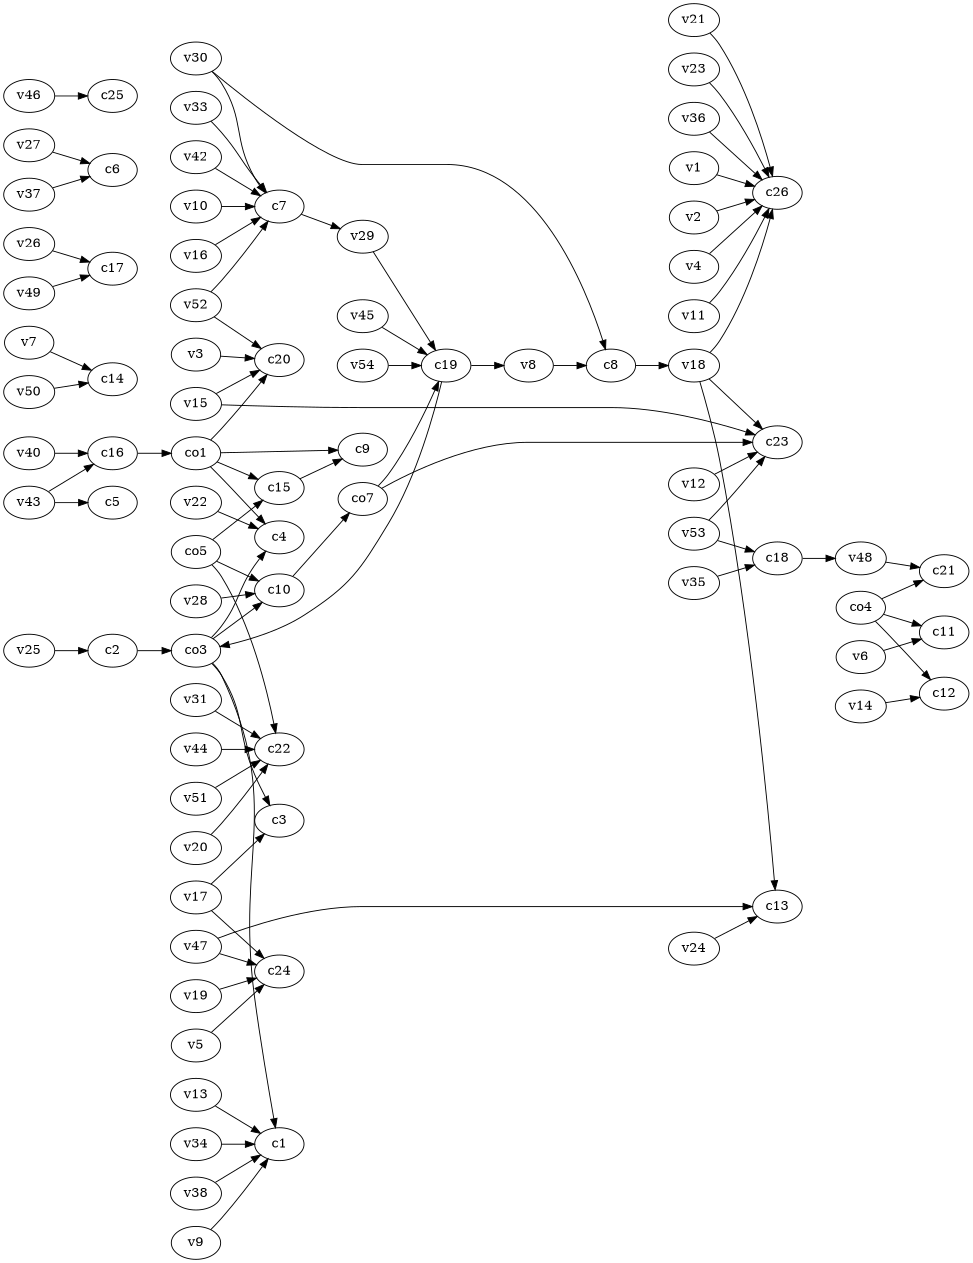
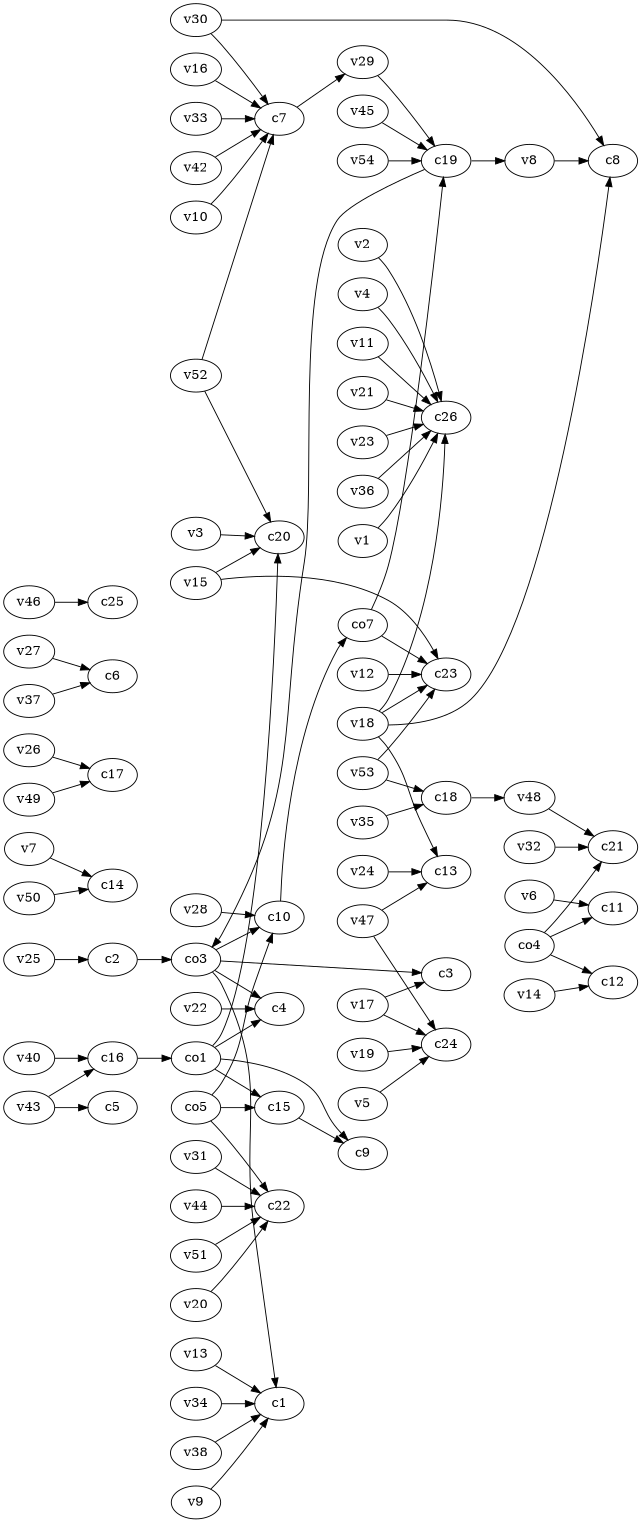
edge "c8" -> "v18": reversed
node "v32": added
